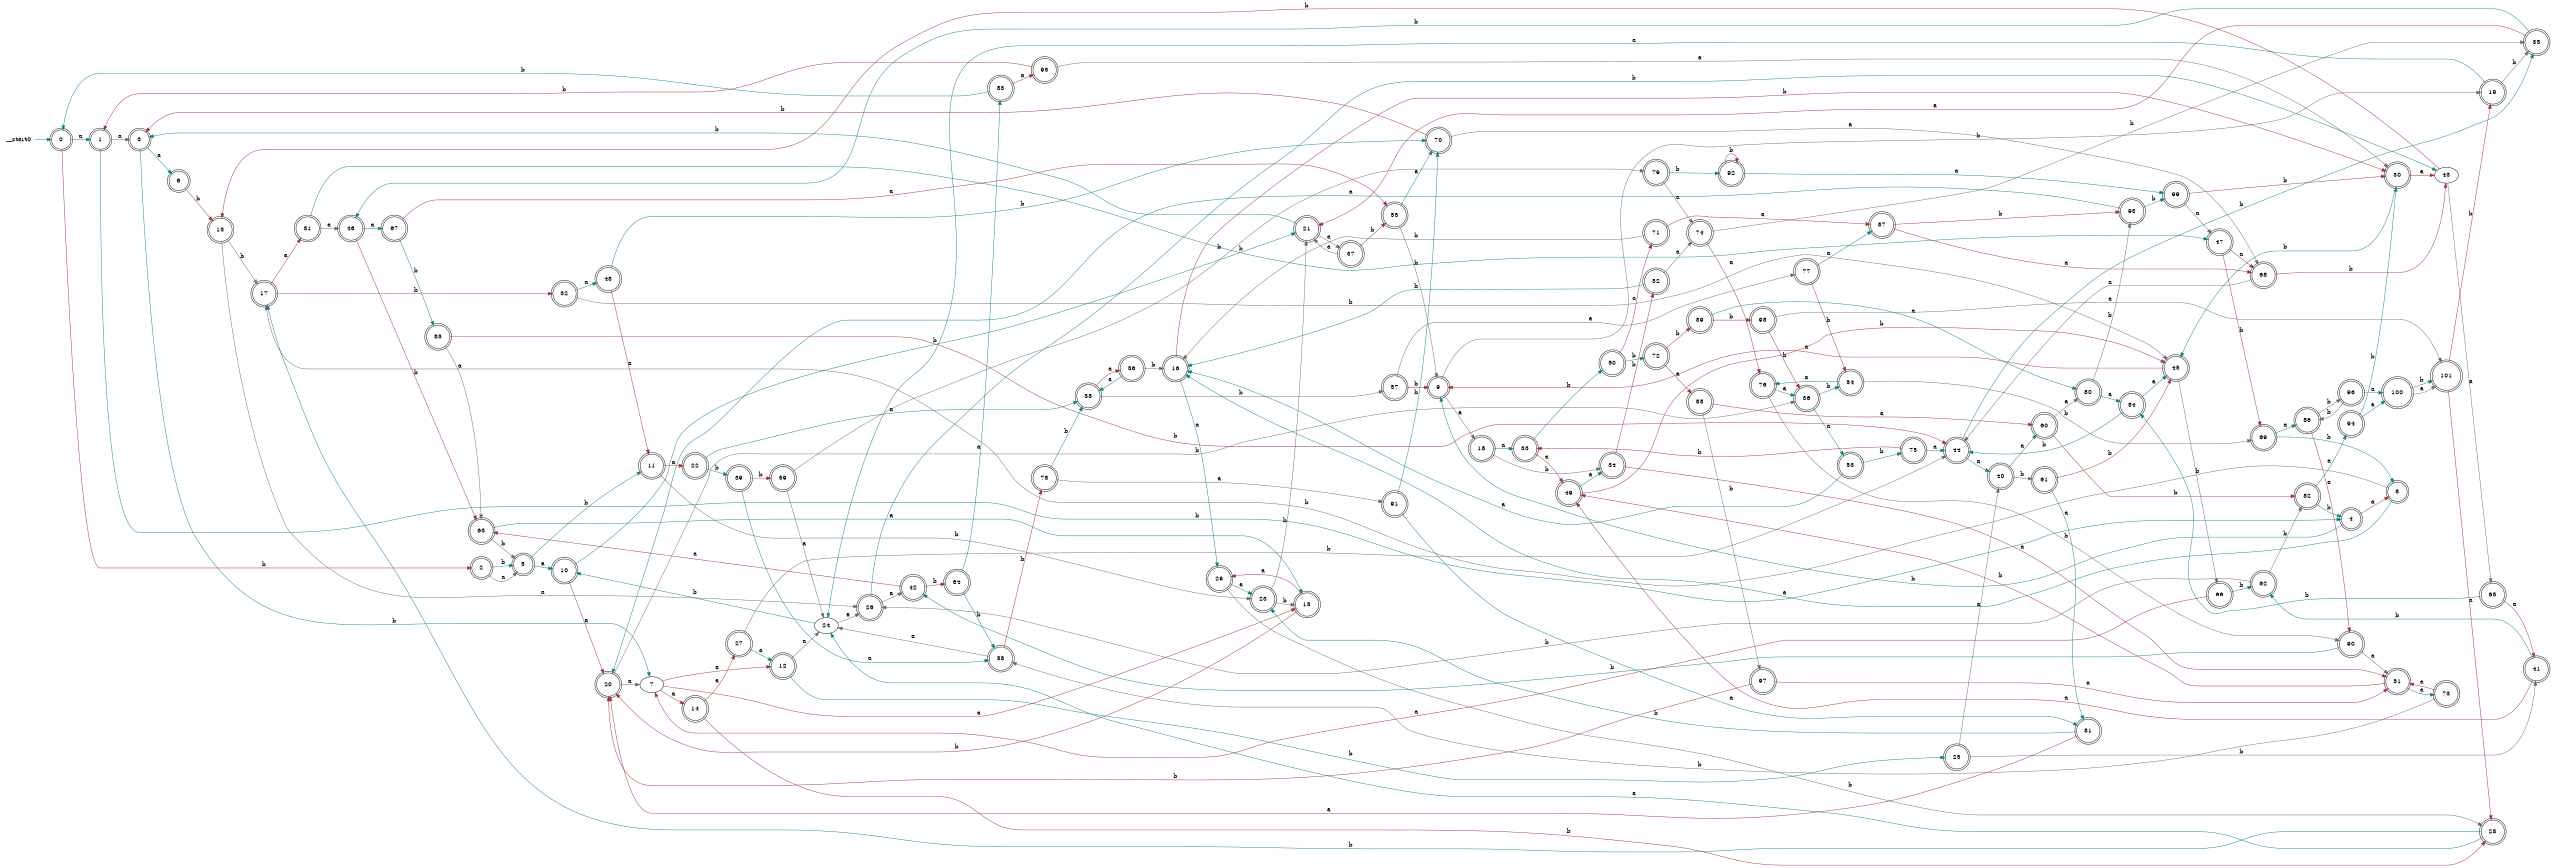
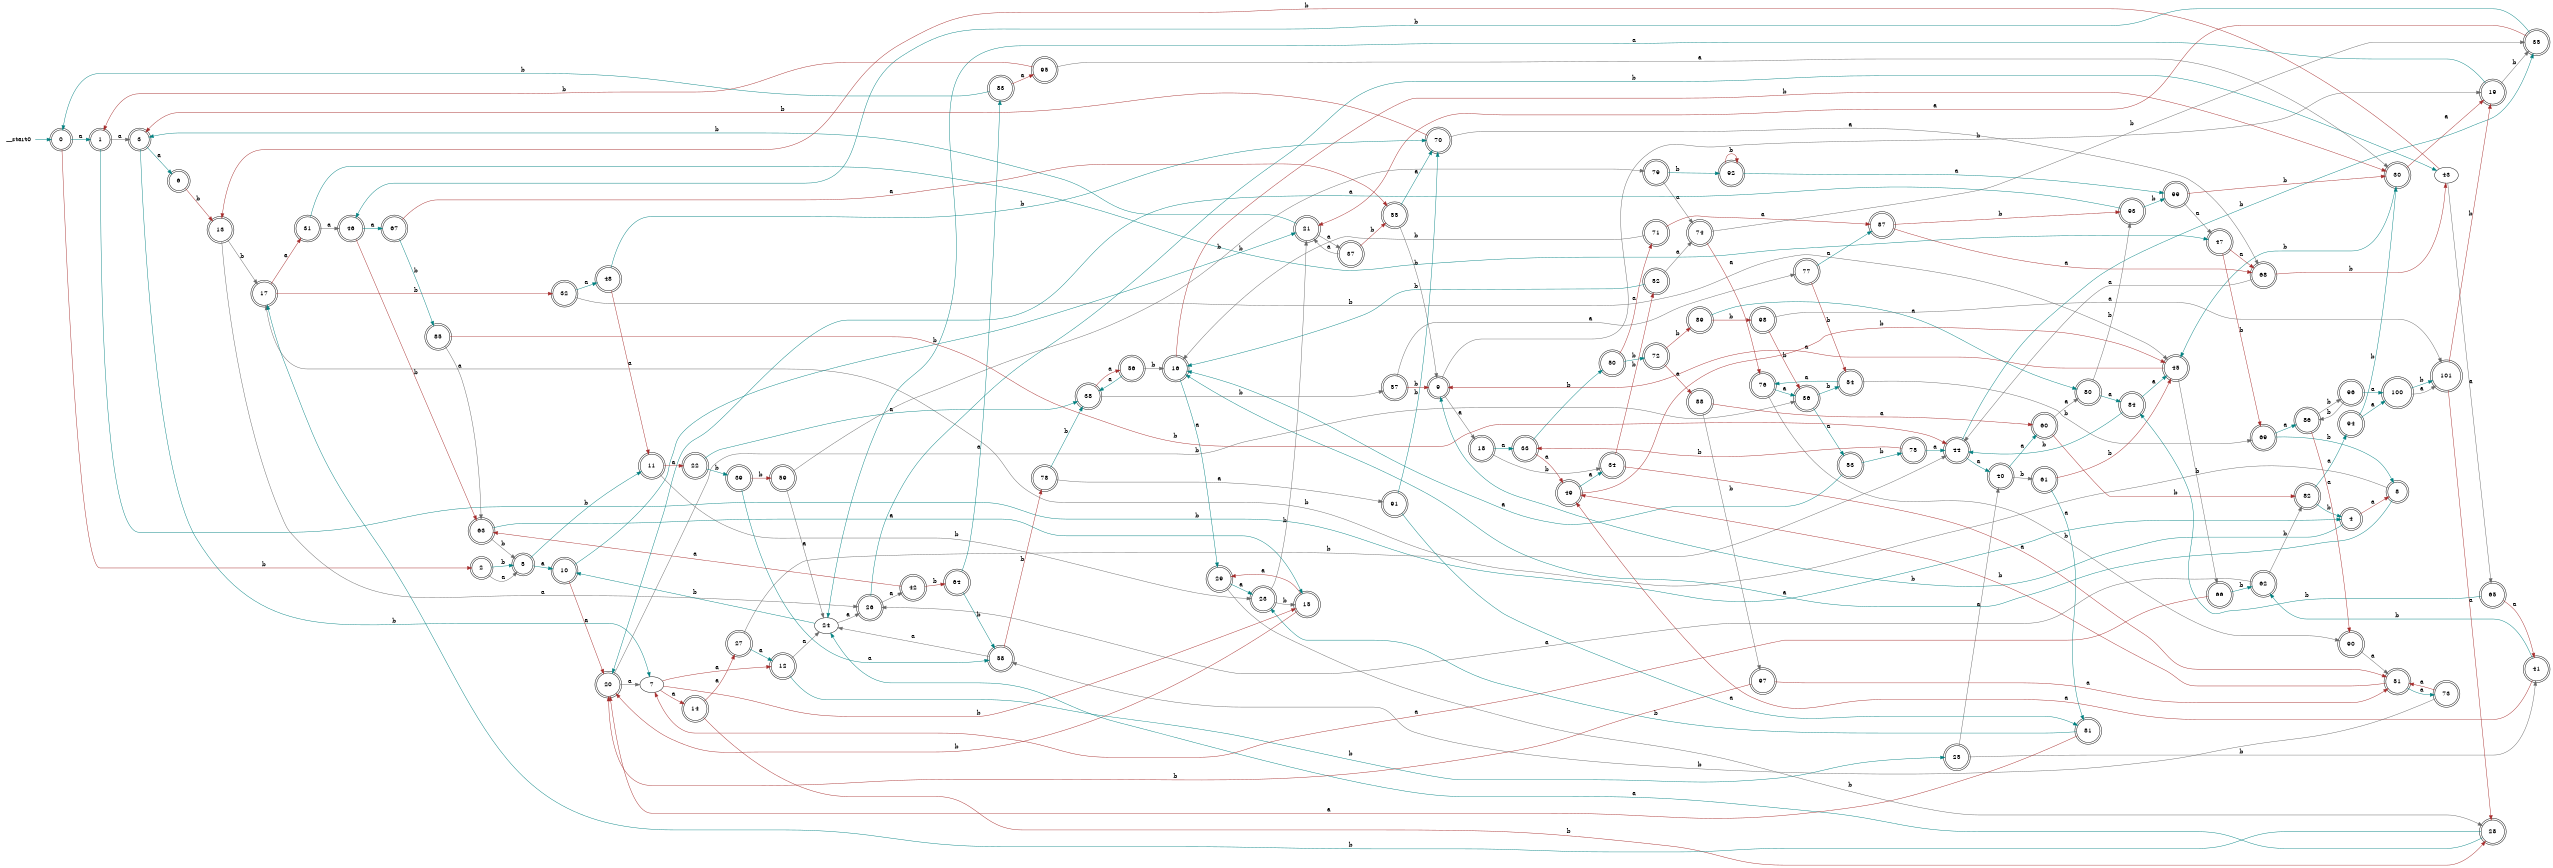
edge "30" -> "43": now "30" -> "19"
edge "62" -> "26": label "b" -> "a"
edge "90" -> "42": removed, label "b"
edge "7" -> "15": label "a" -> "b"
